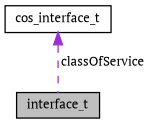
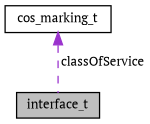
node "cos_interface_t": label "cos_interface_t" -> "cos_marking_t"
